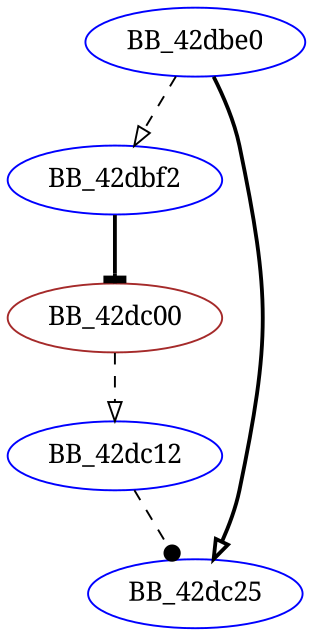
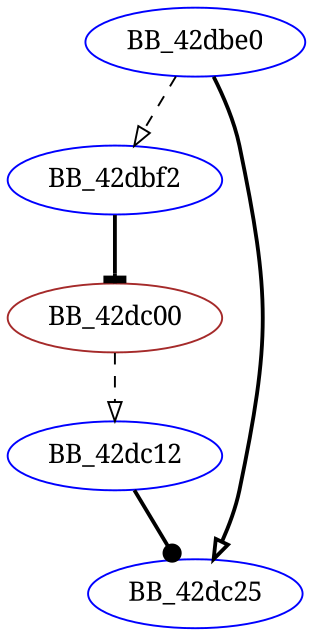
edge "BB_42dc12" -> "BB_42dc25": style dashed -> bold
